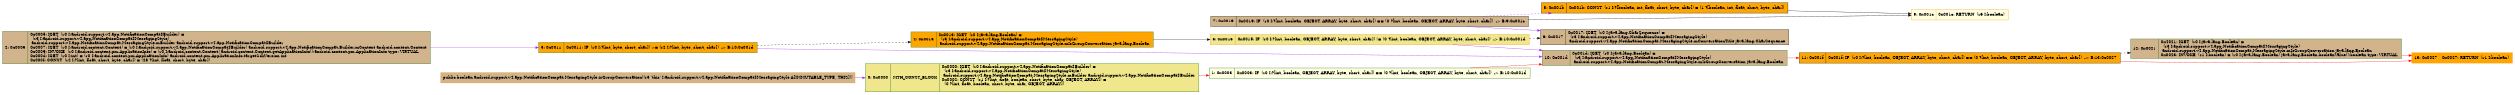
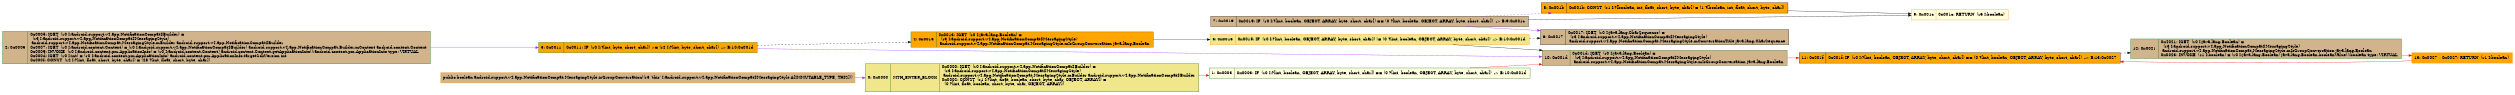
edge "5: 0x0015" -> "10: 0x001d": color purple -> black
edge "11: 0x001f" -> "13: 0x0027": reversed
node "0: 0x0000": text "MTH_CONST_BLOCK" -> "MTH_ENTER_BLOCK"
